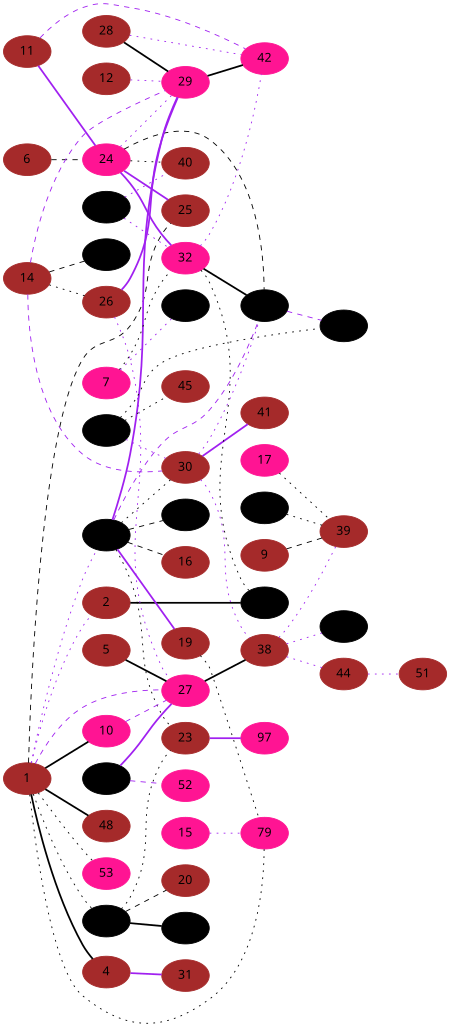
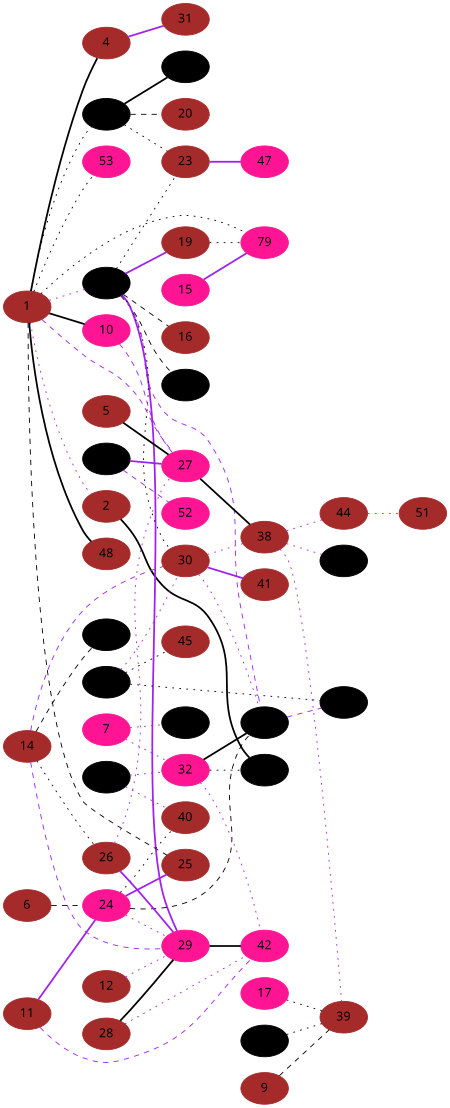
edge "24" -- "32": removed
edge "32" -- "7": color black -> purple
node "97": label "97" -> "47"
edge "15" -- "79": style dotted -> bold
